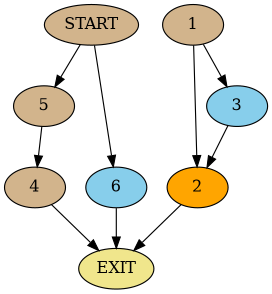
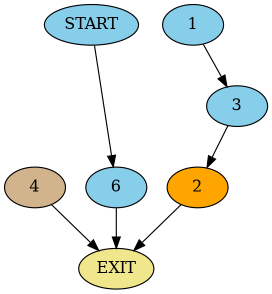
node "START": fillcolor tan -> skyblue
node "1": fillcolor tan -> skyblue
edge "1" -> "2": removed
node "5": removed
